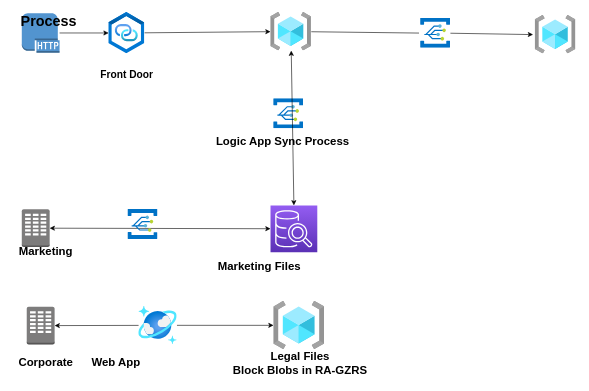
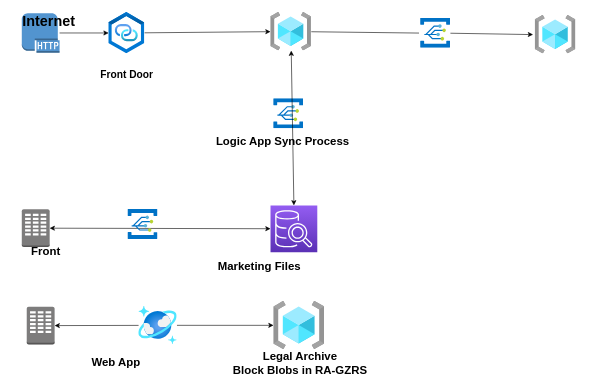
node "Process": label "Process" -> "Internet"
node "Marketing": label "Marketing" -> "Front"
node "Corporate": removed
node "Legal Files Block Blobs in RA-GZRS": label "Legal Files Block Blobs in RA-GZRS" -> "Legal Archive Block Blobs in RA-GZRS"
